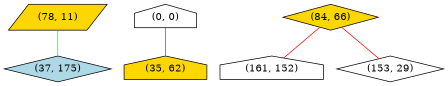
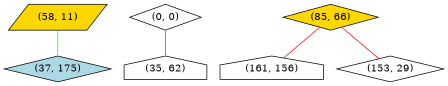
node "(78, 11)": label "(78, 11)" -> "(58, 11)"
node "(0, 0)": shape house -> diamond
node "(84, 66)": label "(84, 66)" -> "(85, 66)"
node "(35, 62)": fillcolor gold -> white
node "(161, 152)": label "(161, 152)" -> "(161, 156)"
